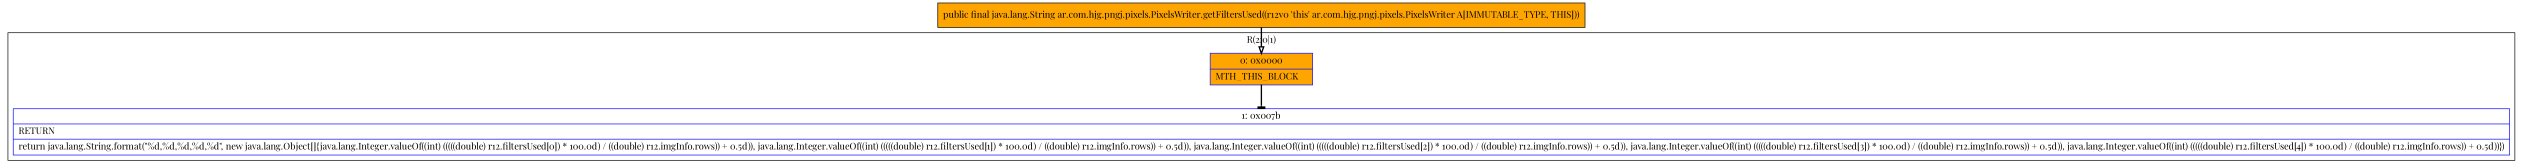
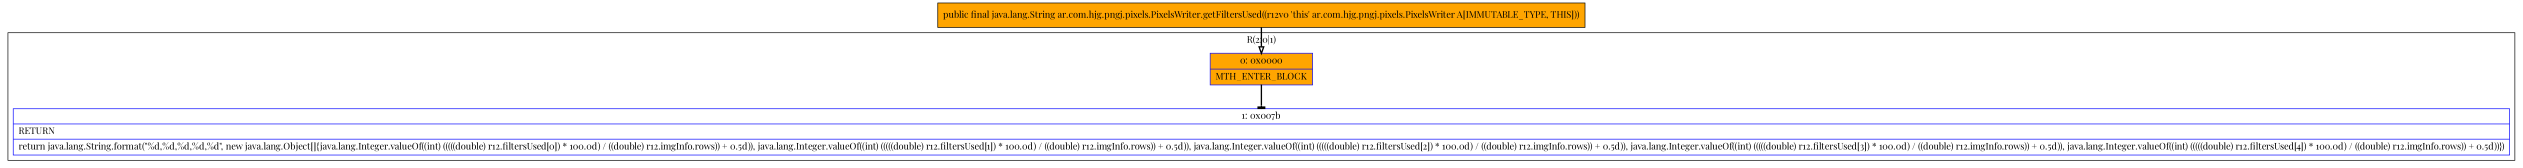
node "0: 0x0000": text "MTH_THIS_BLOCK" -> "MTH_ENTER_BLOCK"
